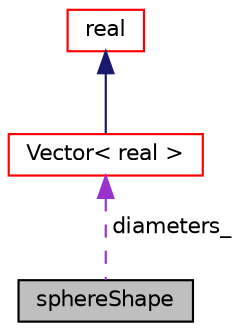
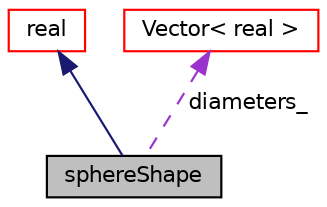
edge "Vector< real >" -> "real": now "sphereShape" -> "real"
